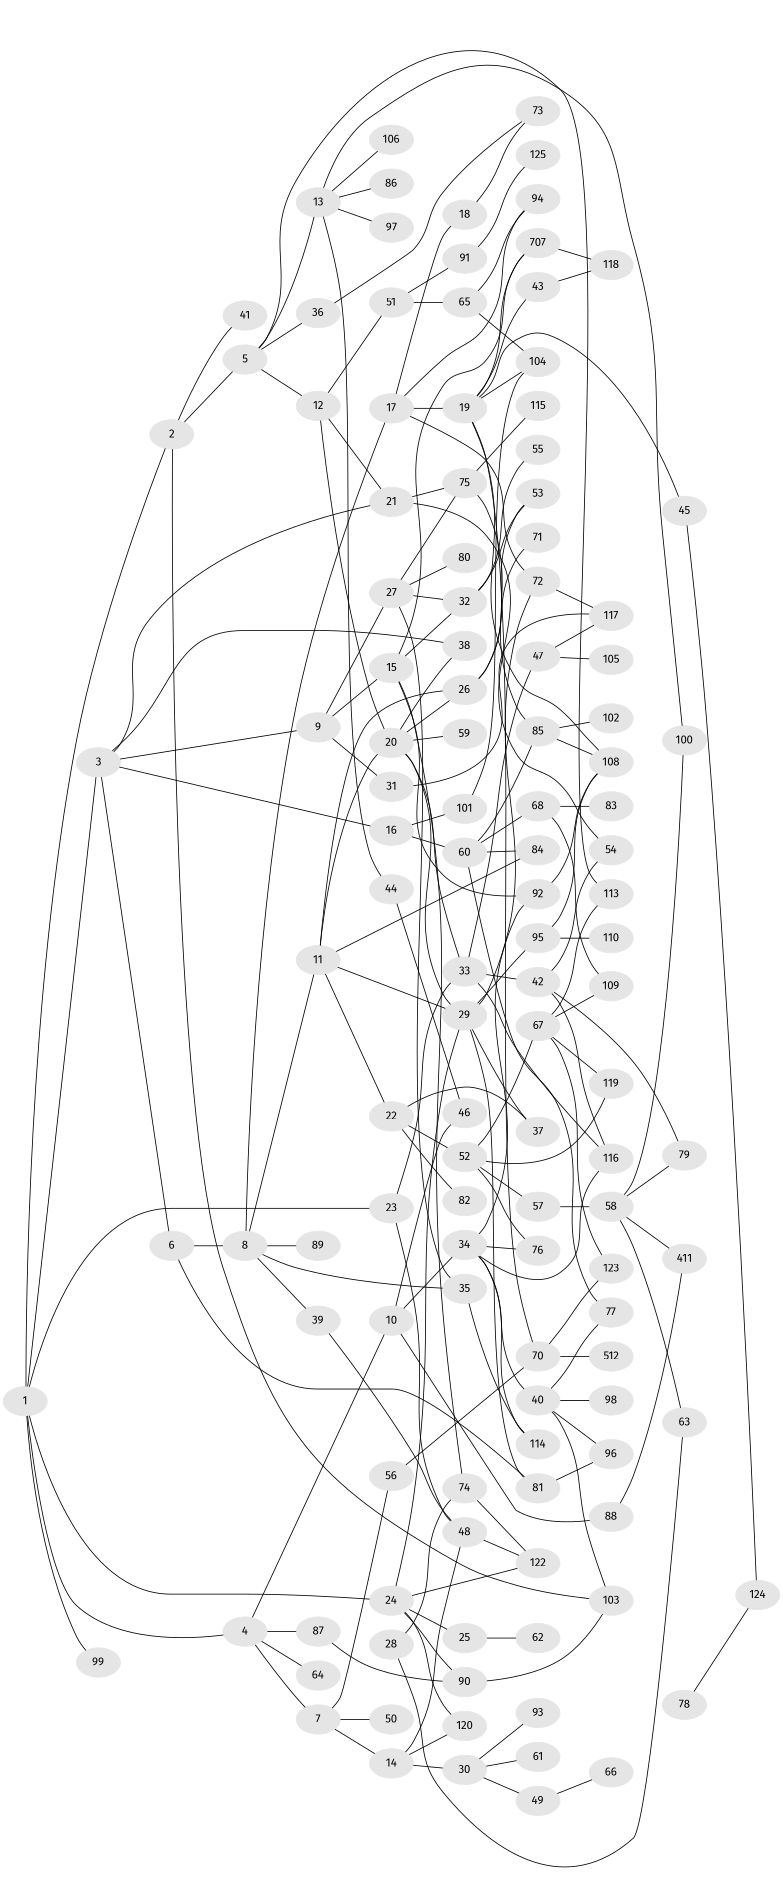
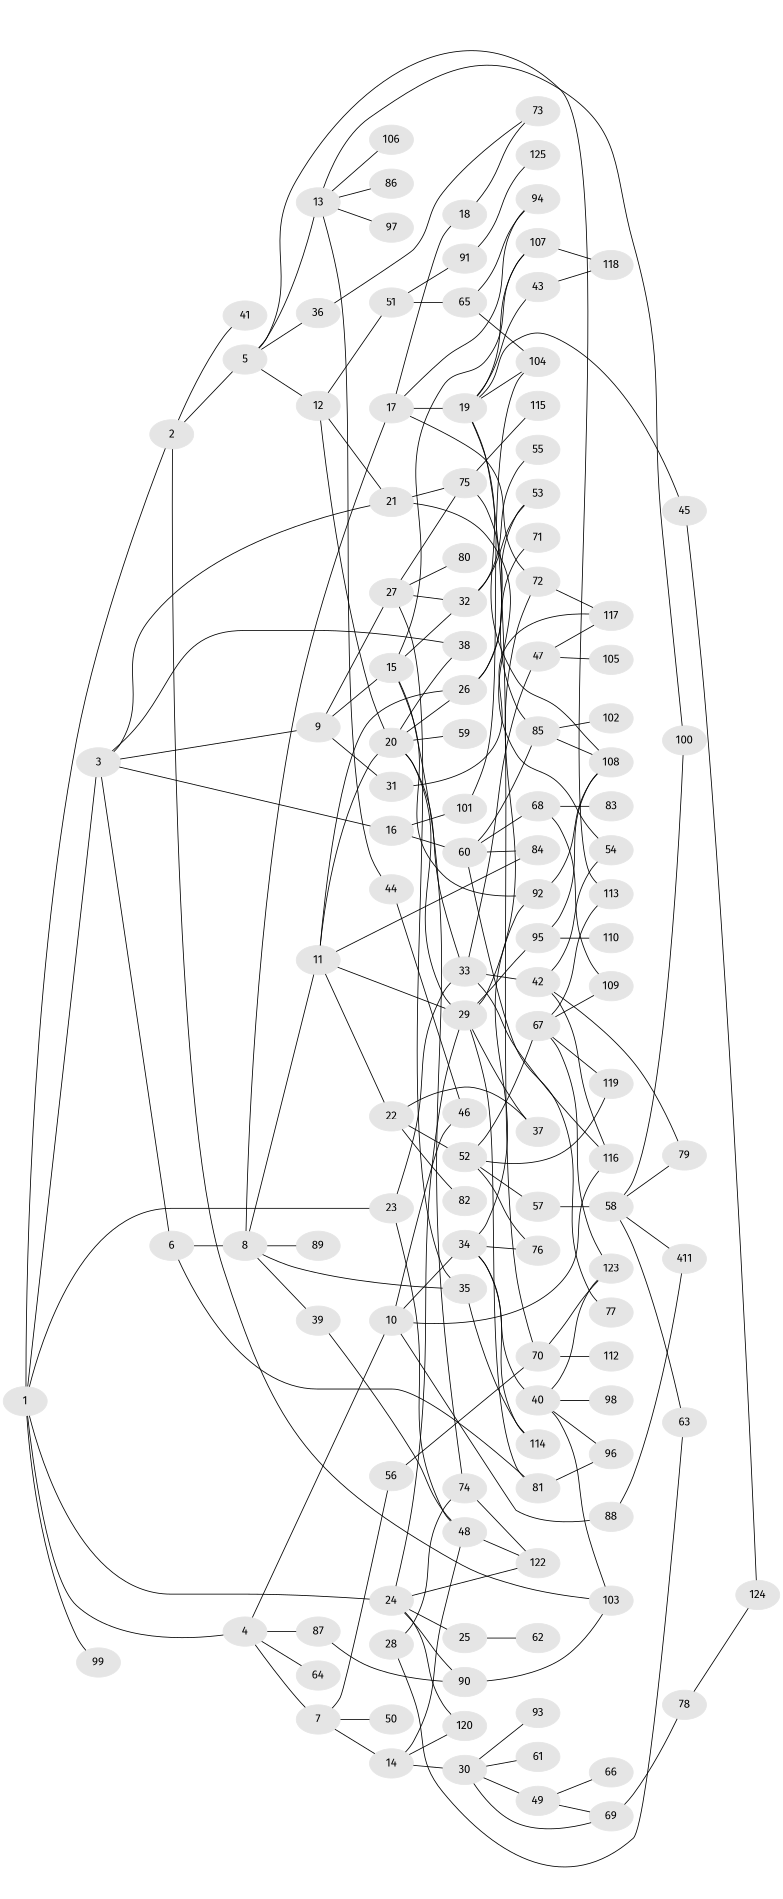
node "707": label "707" -> "107"
edge "116" -- "34": now "116" -- "10"
node "512": label "512" -> "112"
edge "77" -- "40": now "123" -- "40"
node "69": added
